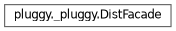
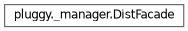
node "pluggy._pluggy.DistFacade": label "pluggy._pluggy.DistFacade" -> "pluggy._manager.DistFacade"
